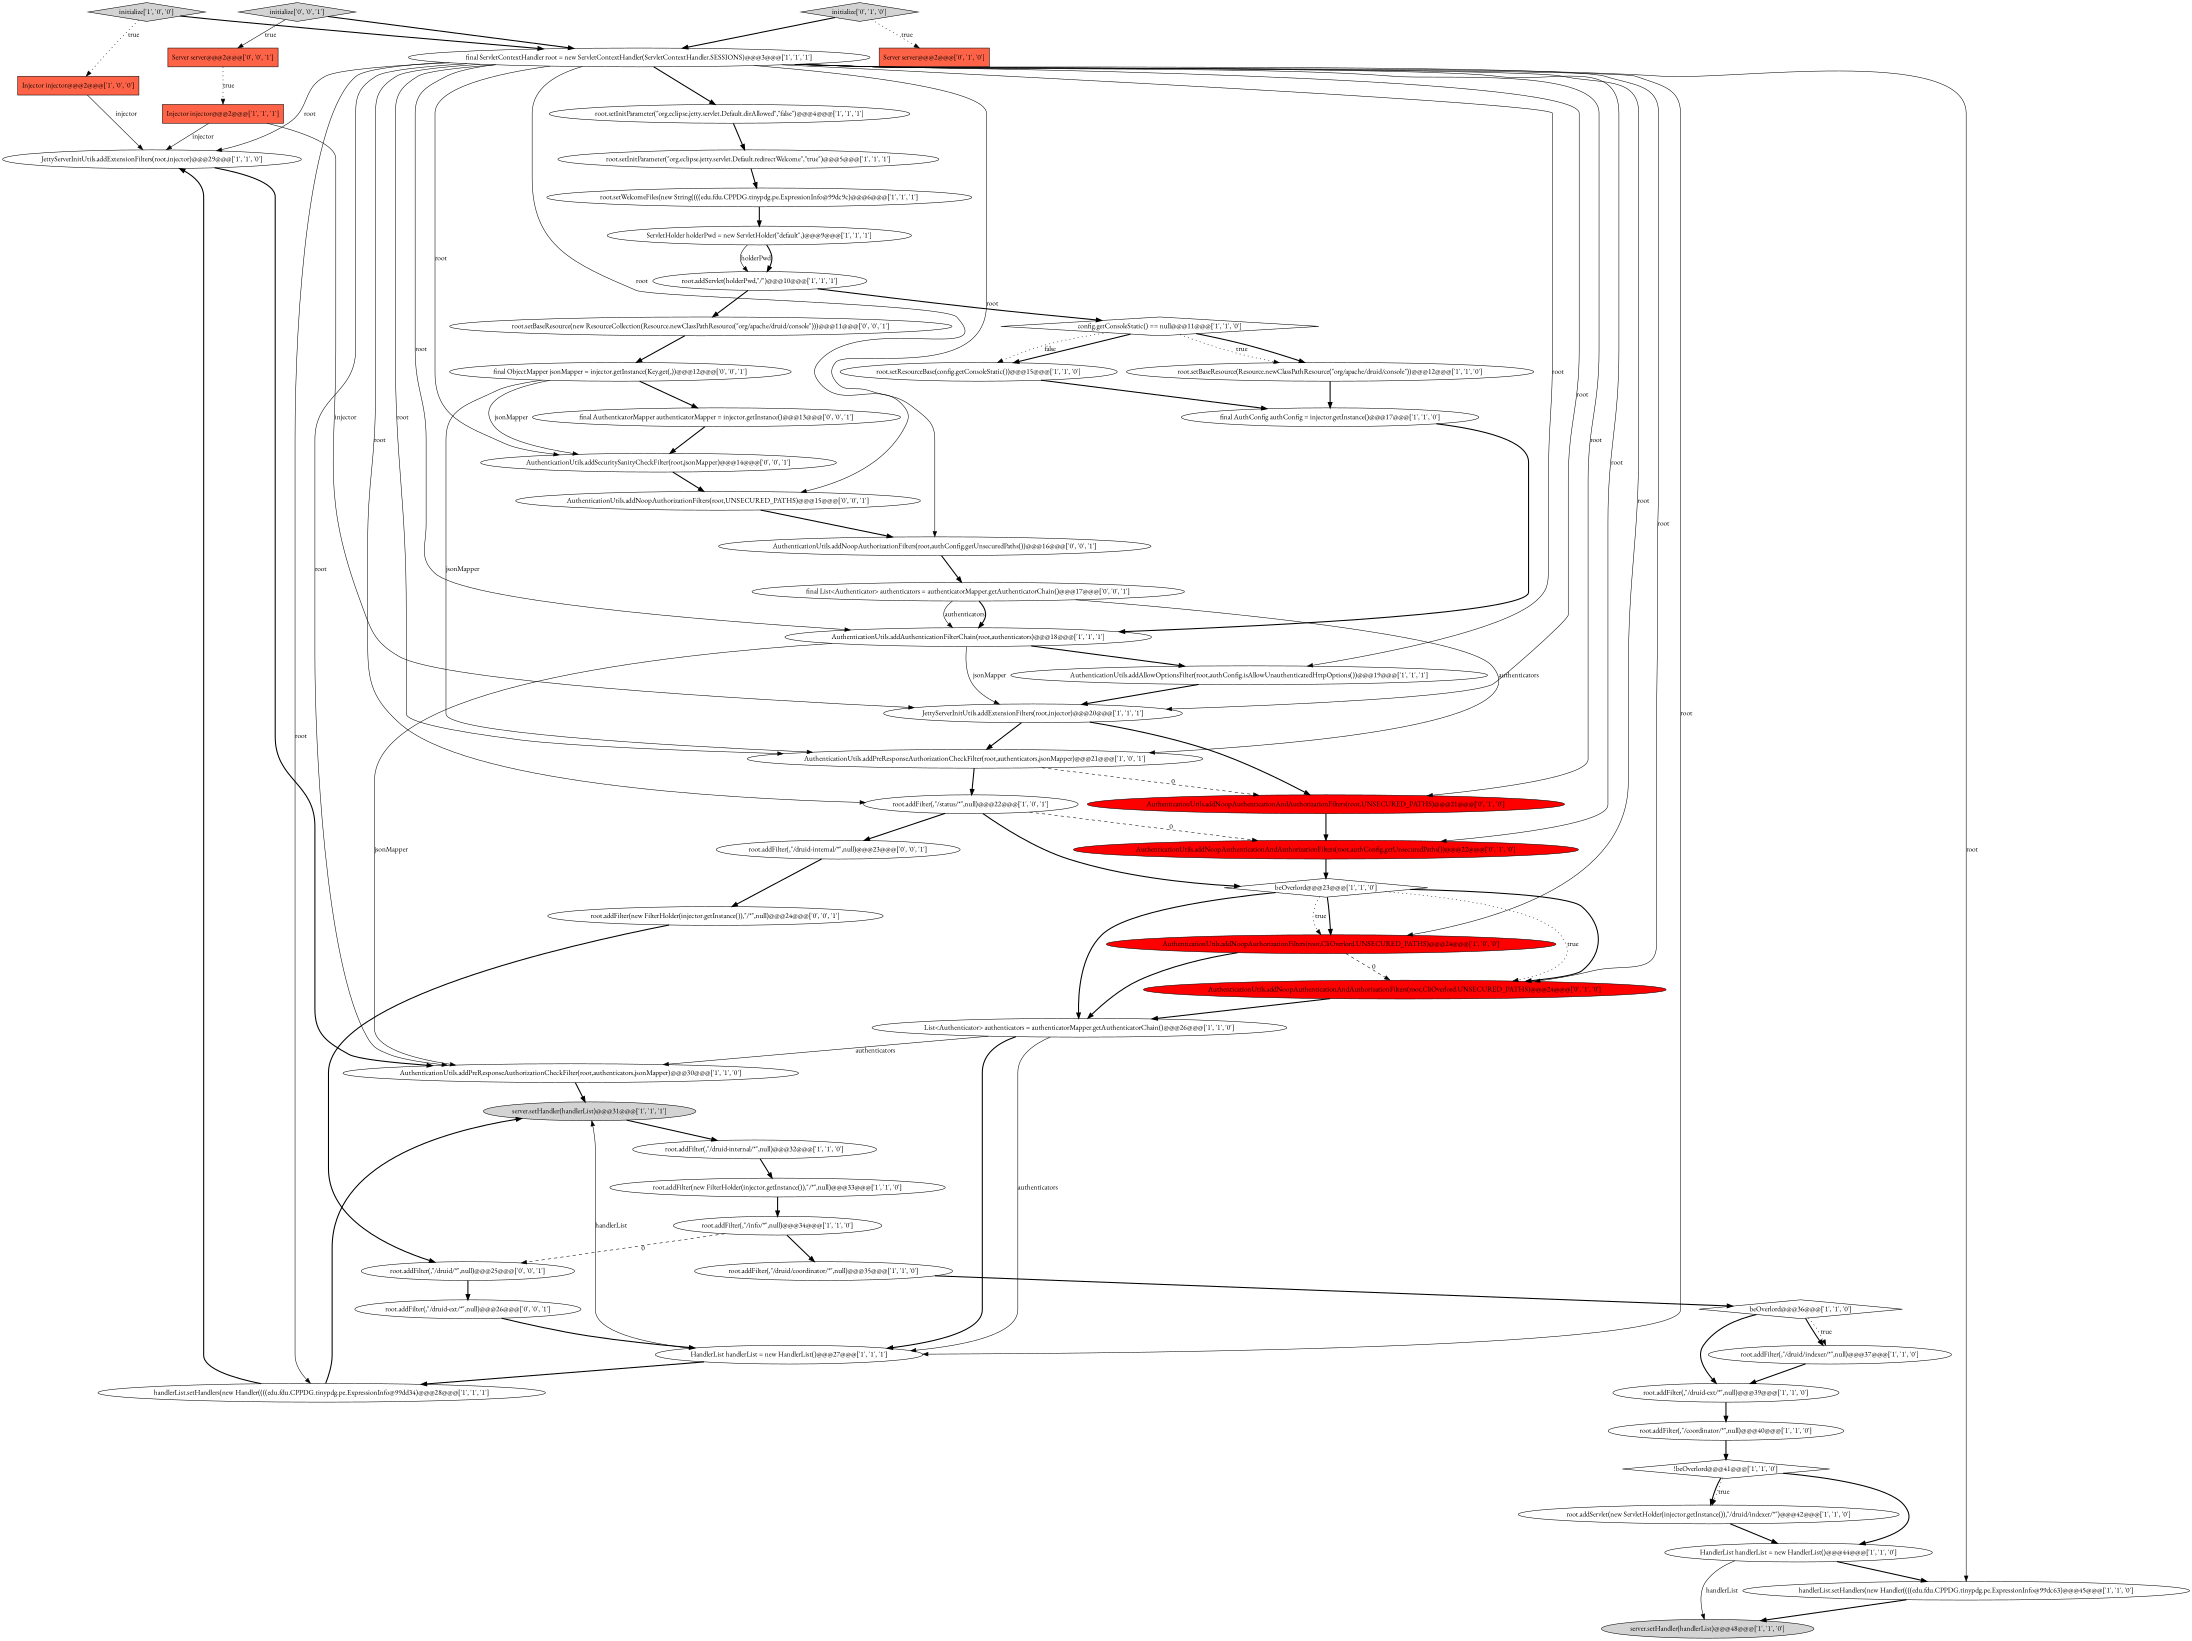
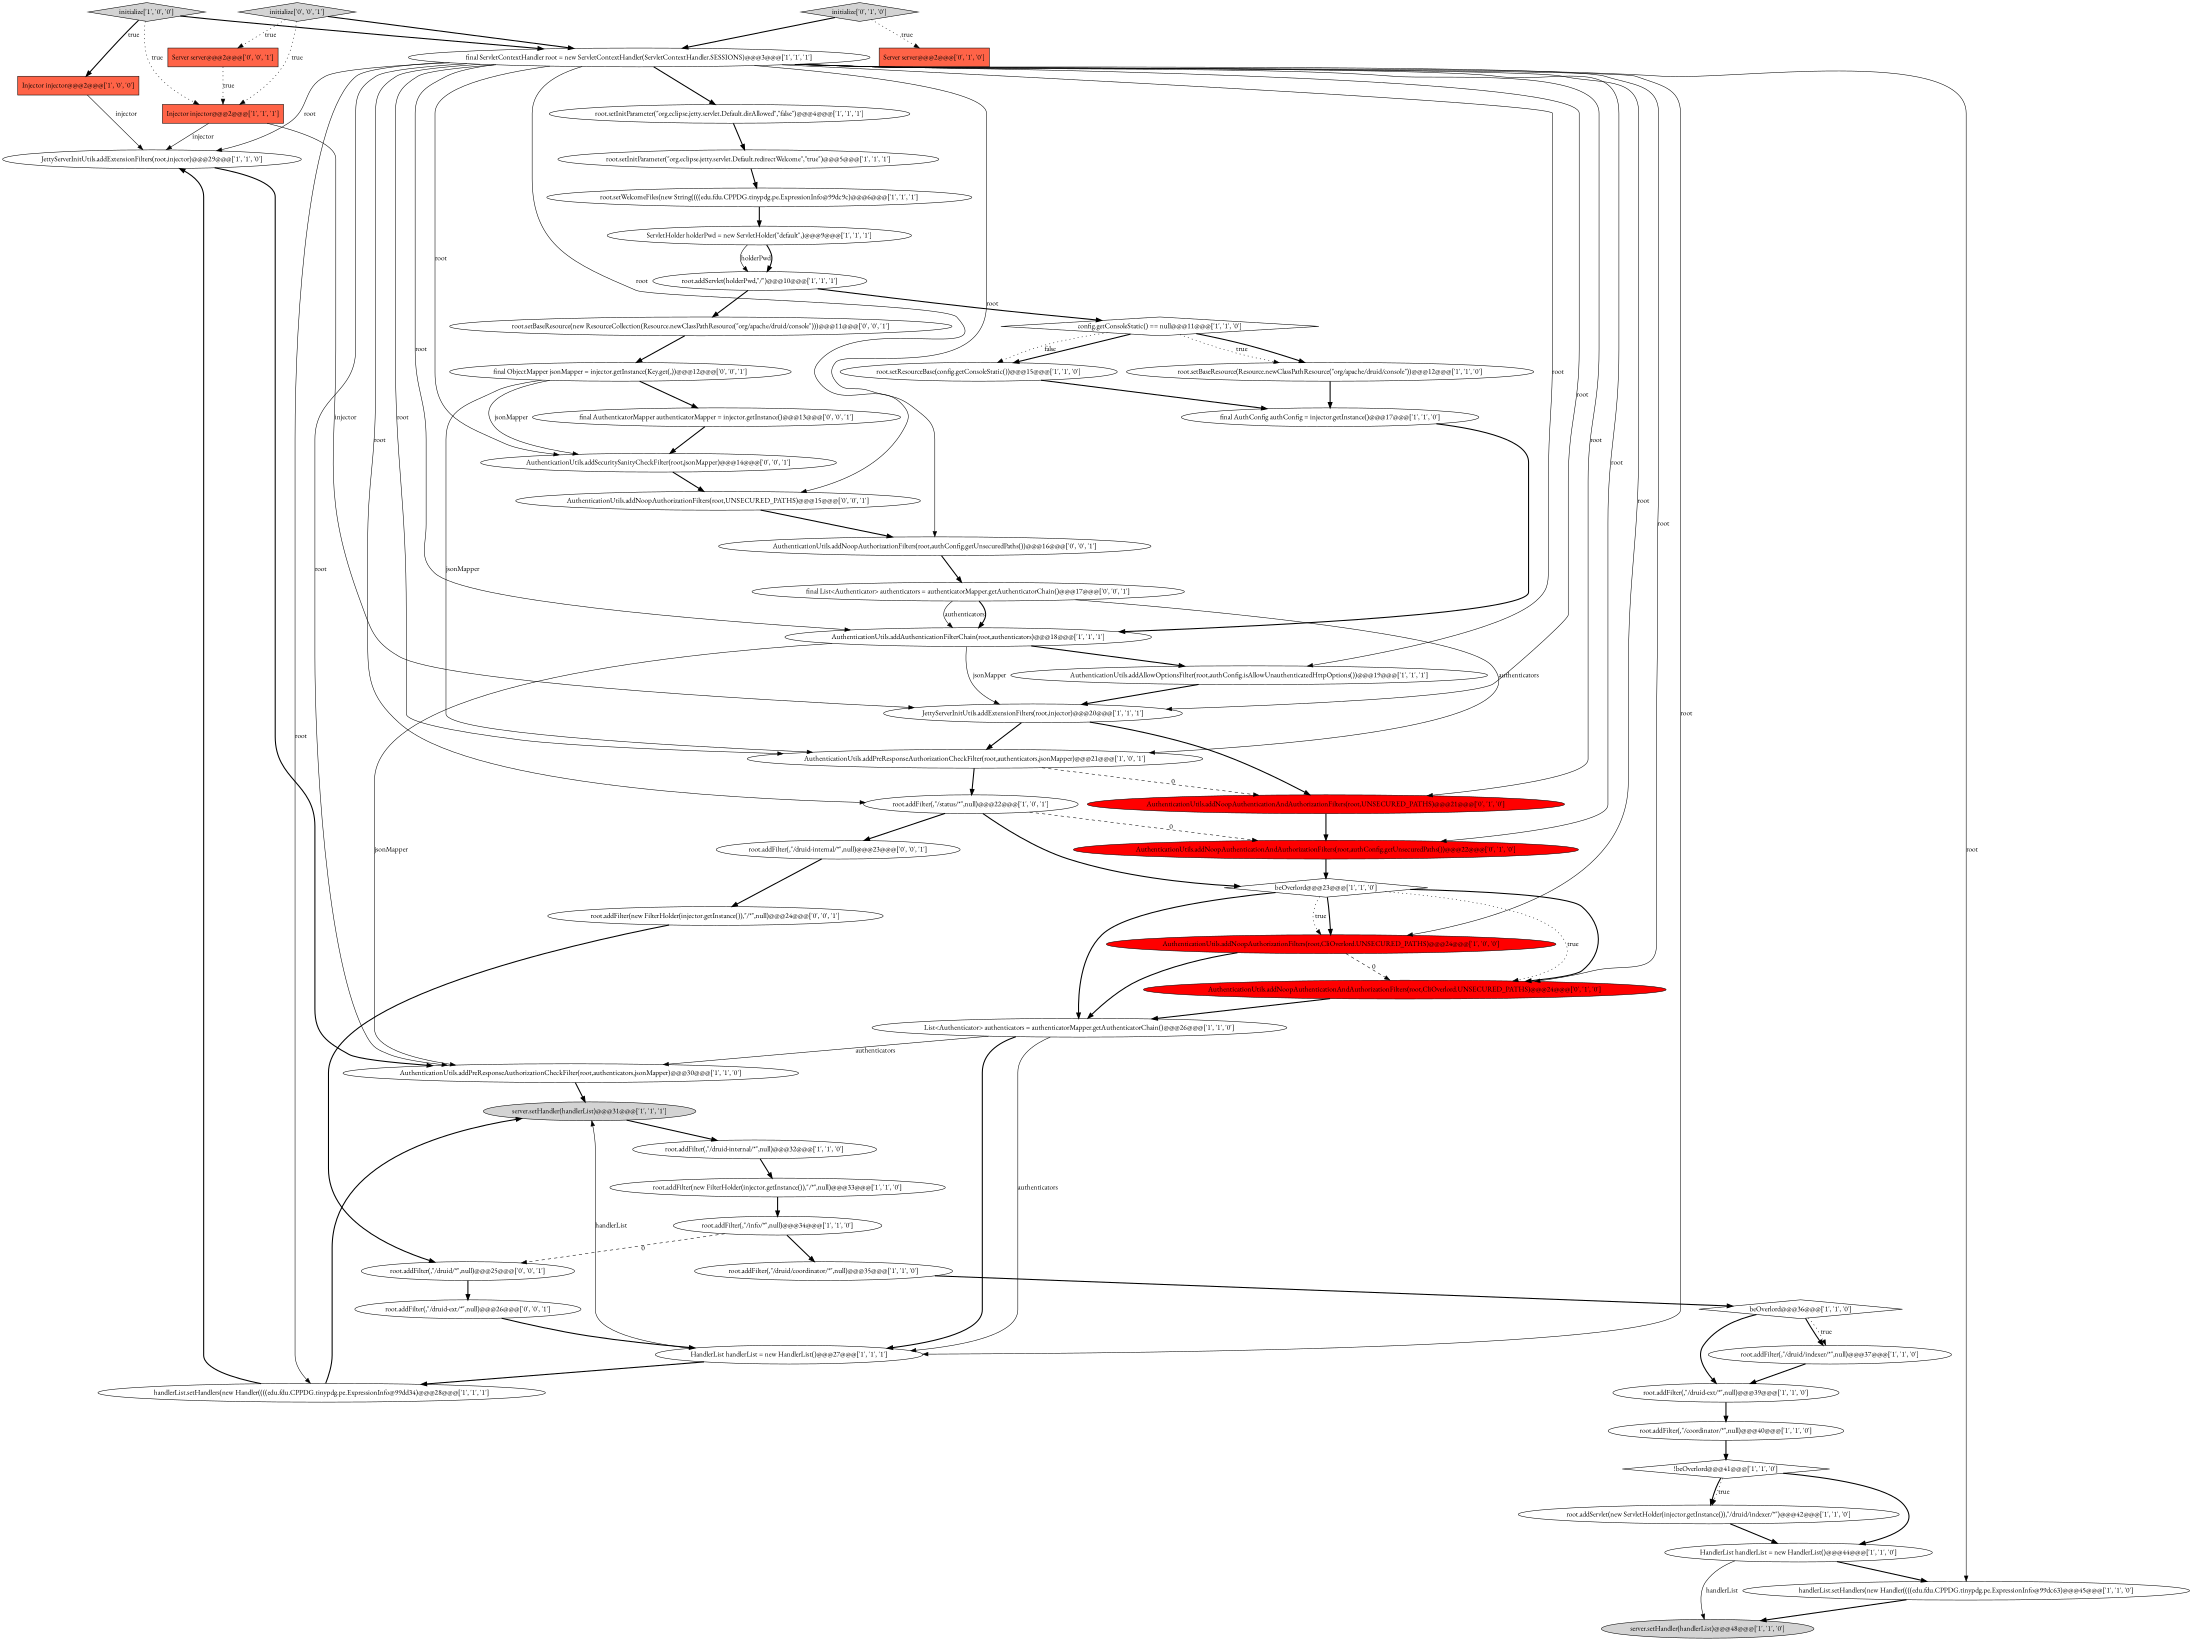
edge "initialize['0', '0', '1']" -> "Server server@@@2@@@['0', '0', '1']": style solid -> dotted
edge "initialize['1', '0', '0']" -> "Injector injector@@@2@@@['1', '0', '0']": style dotted -> bold
edge "initialize['0', '0', '1']" -> "Injector injector@@@2@@@['1', '1', '1']": added, label "true"
edge "initialize['1', '0', '0']" -> "Injector injector@@@2@@@['1', '1', '1']": added, label "true"
